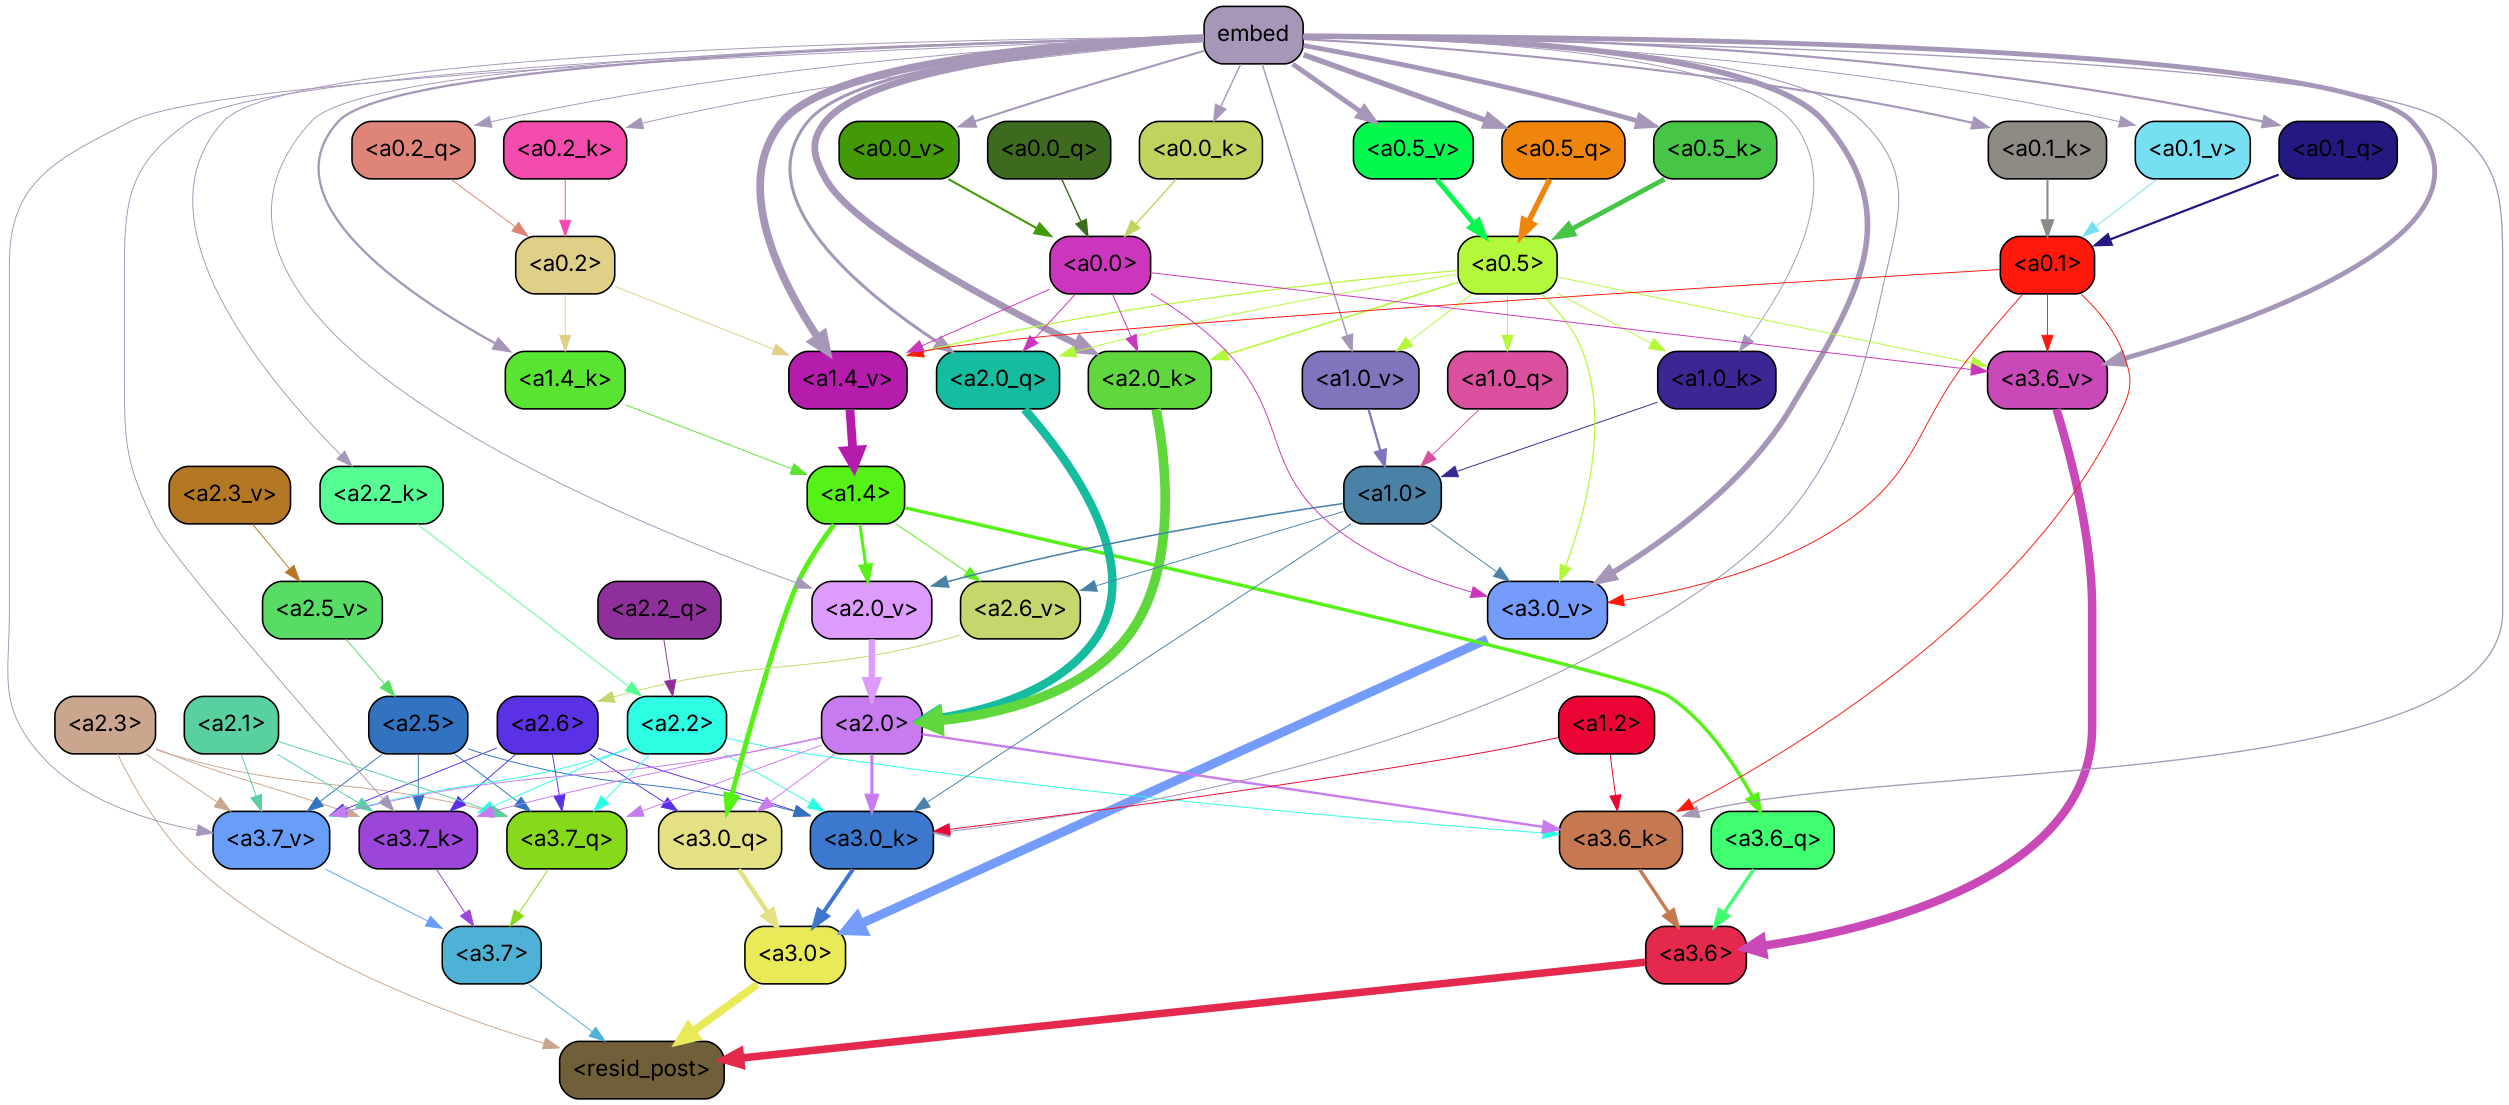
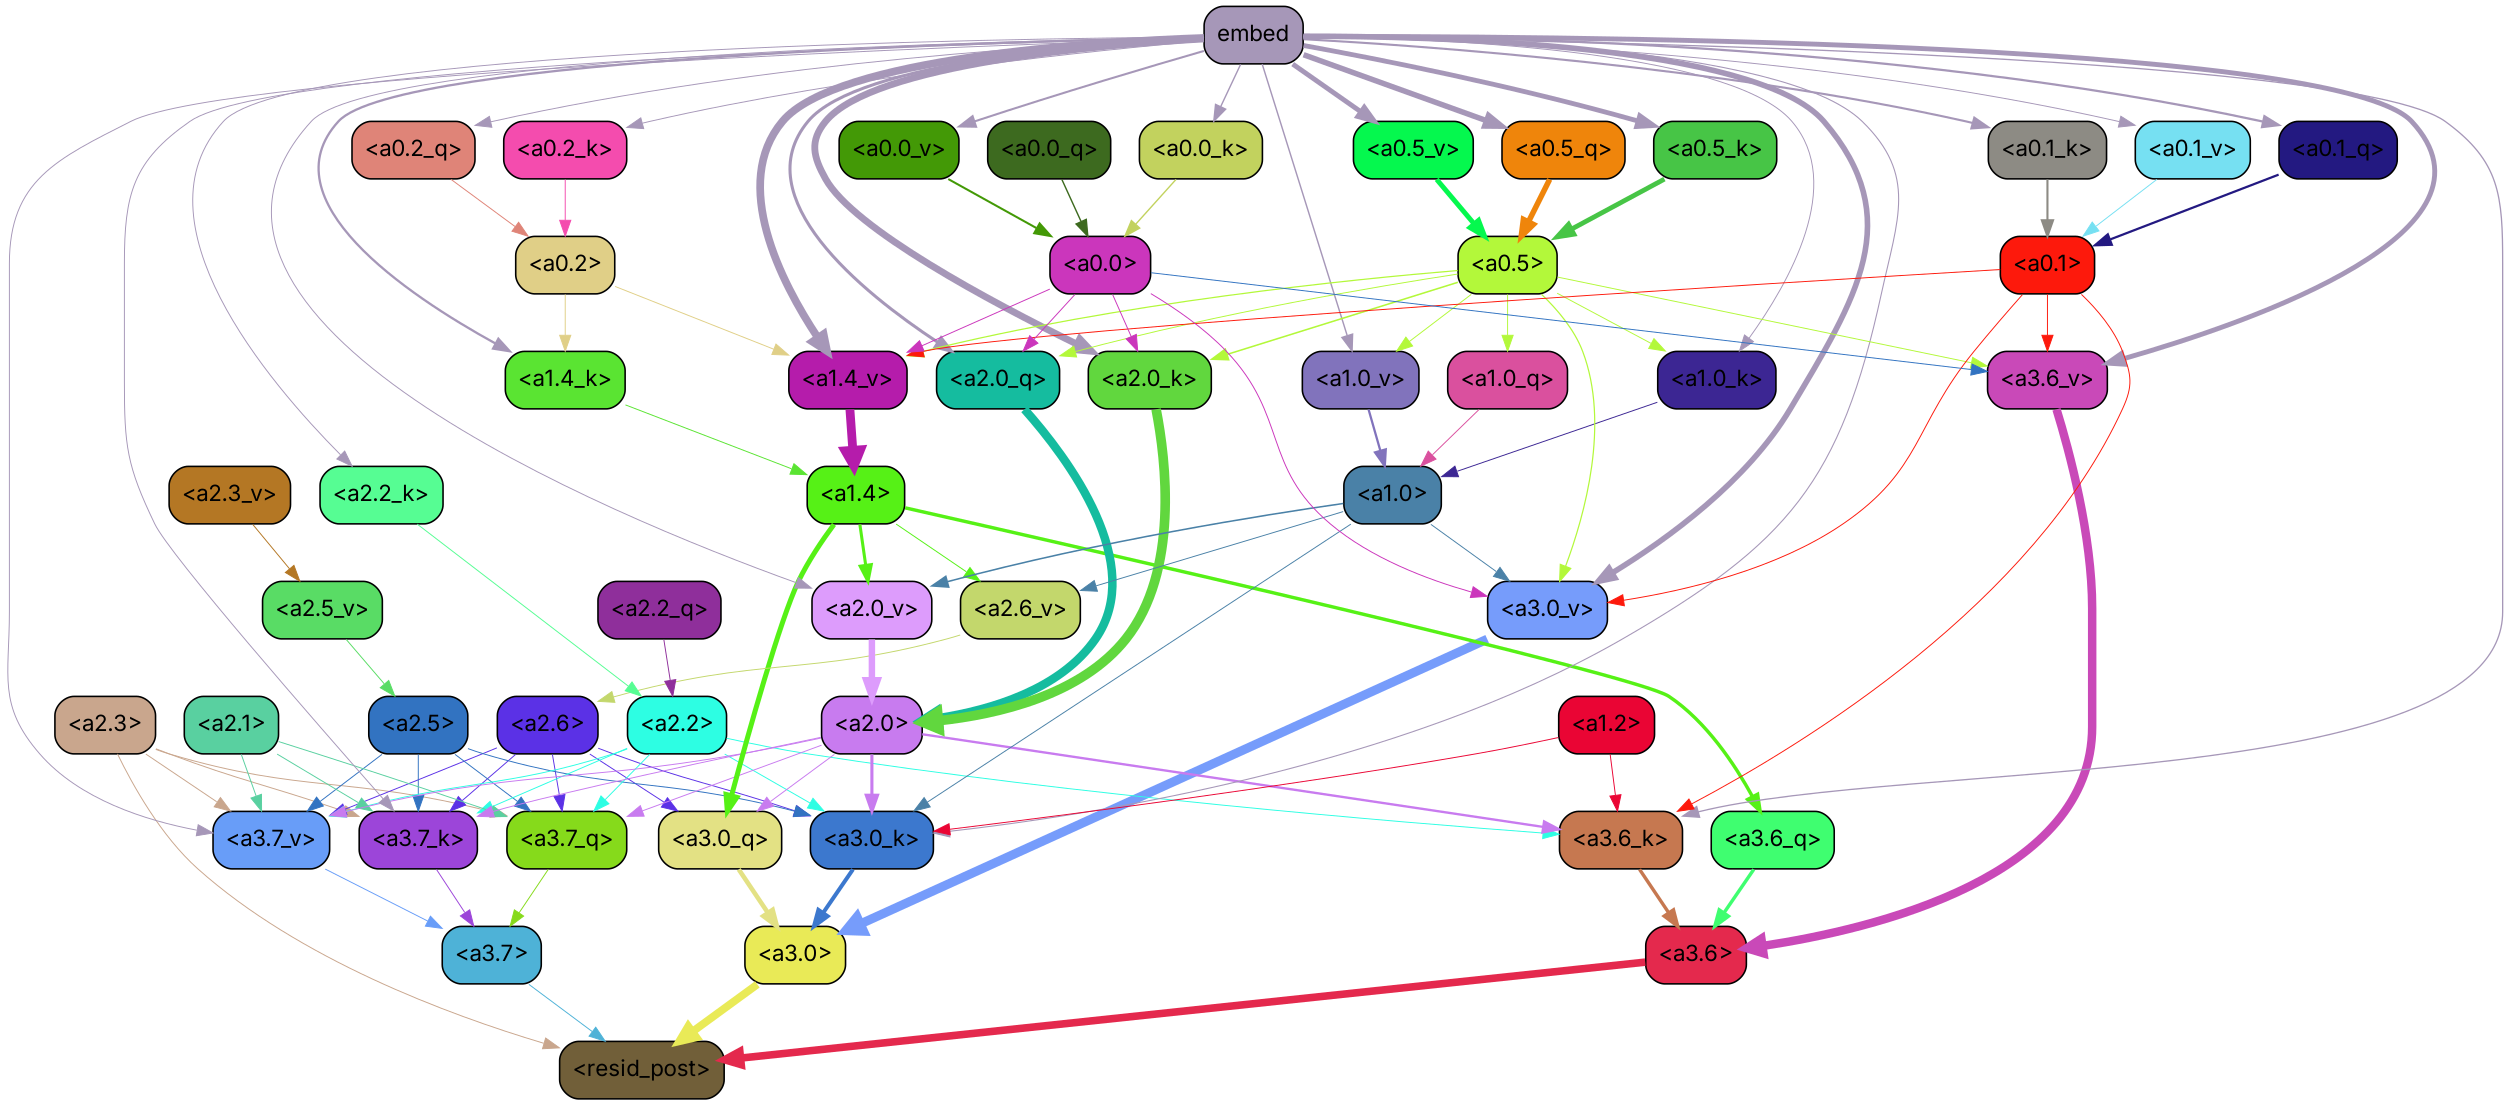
edge "<a0.0>" -> "<a3.6_v>": color #cb36bc -> #3273c1
